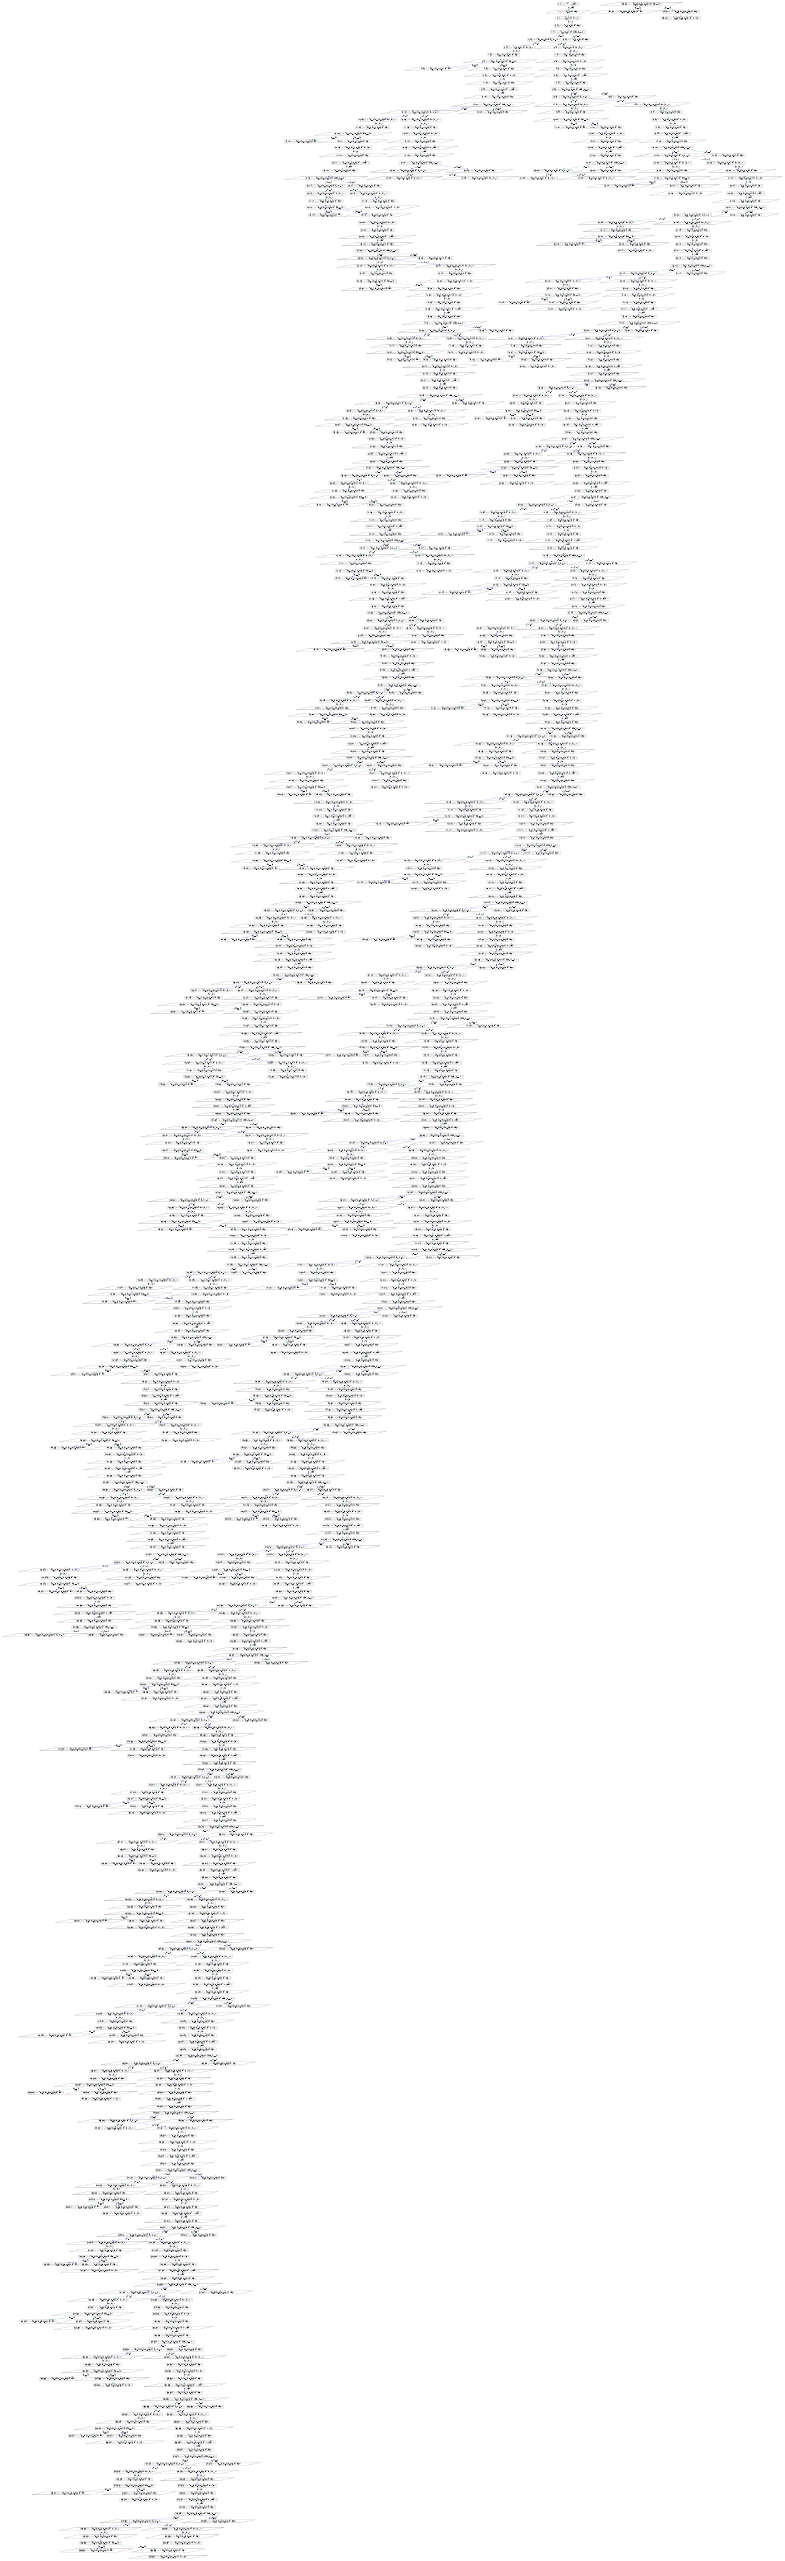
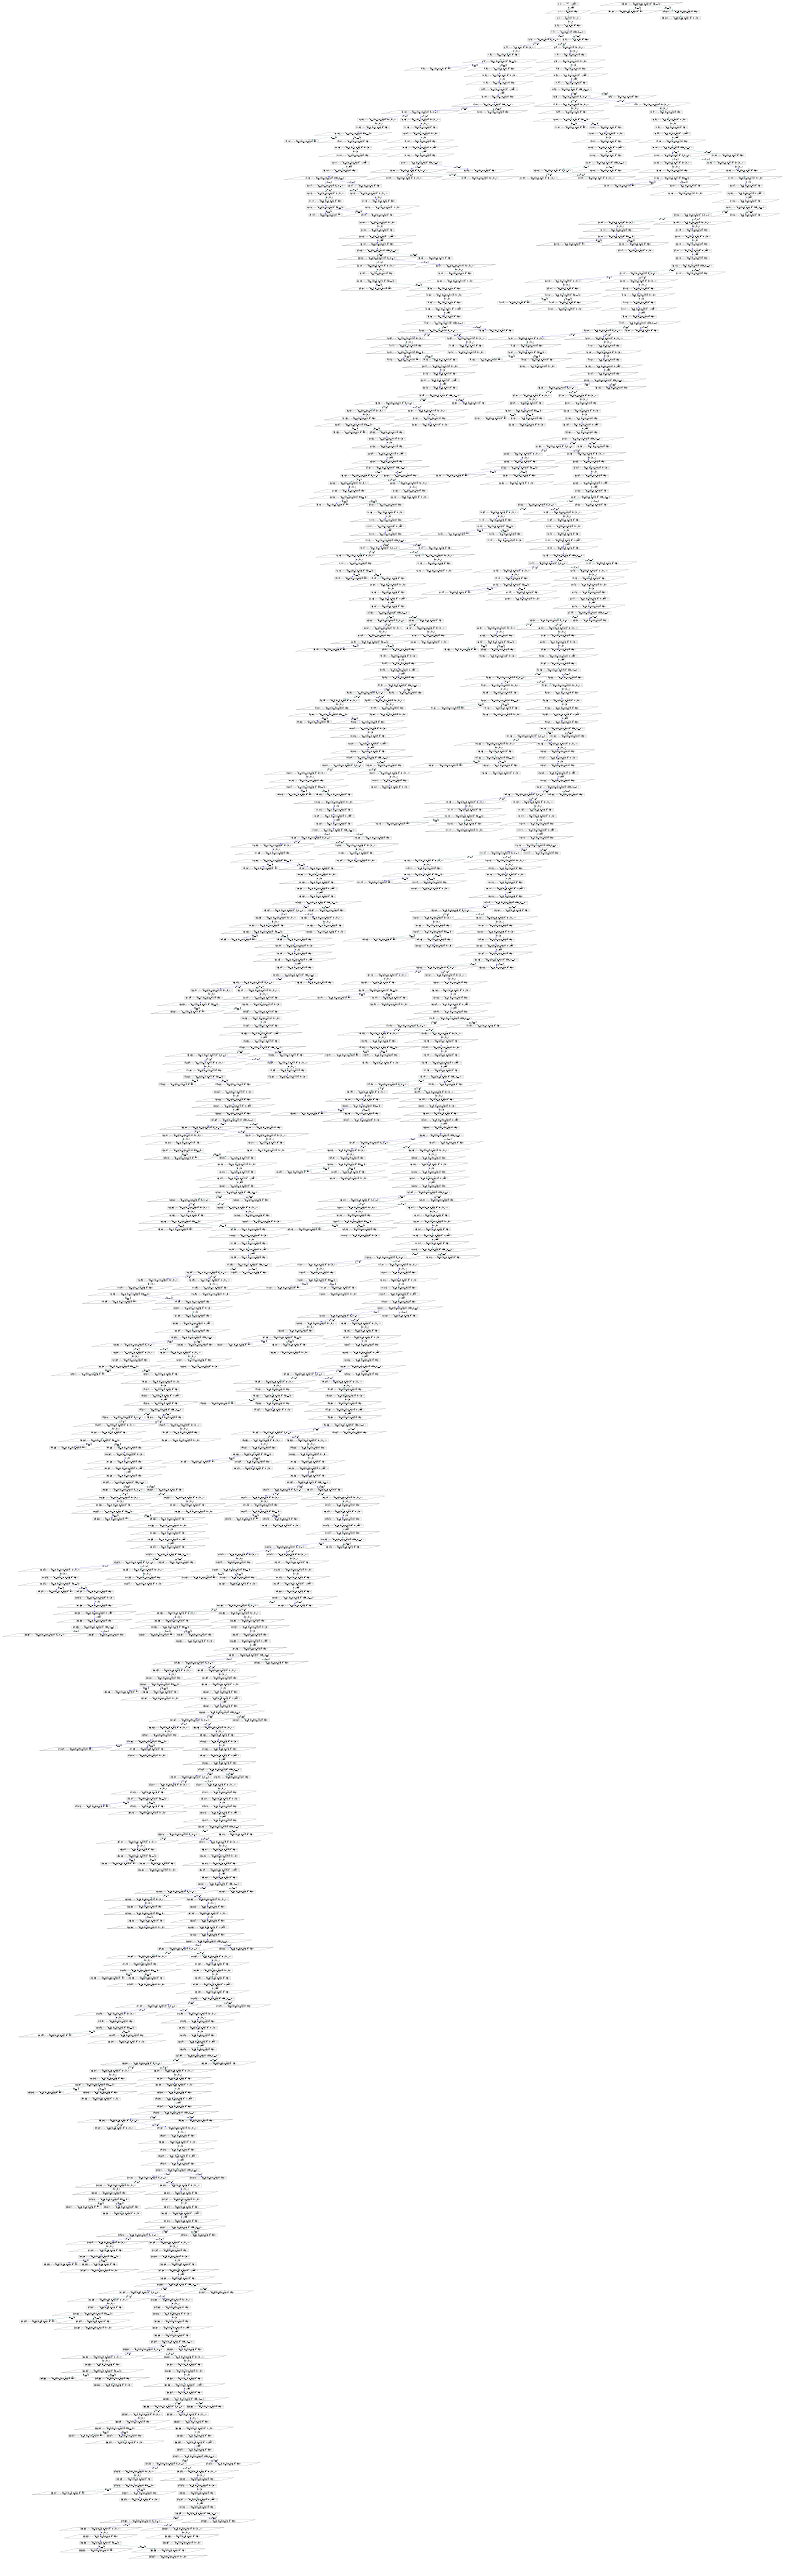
node "(265, 287) : <| ϕ | [k2:=31, k1:=32, n:=@51, id] | fail |>": removed
